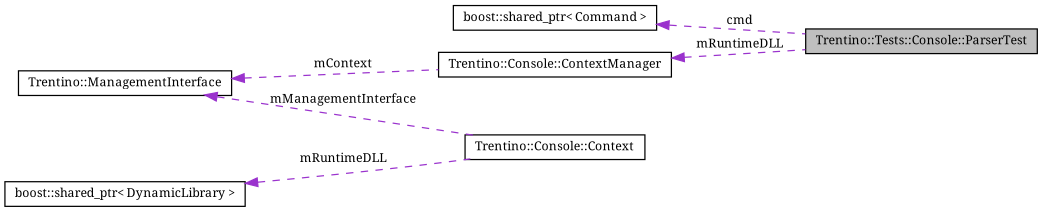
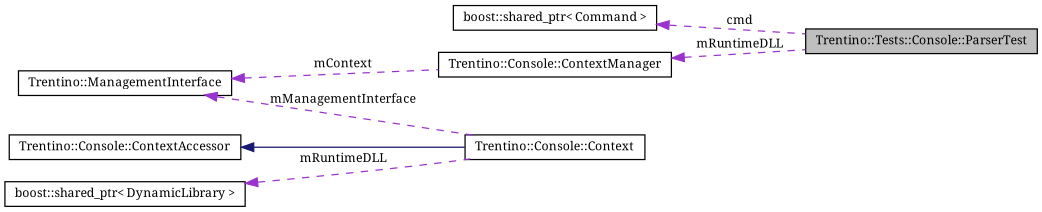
node "Trentino::Console::ContextAccessor": added
